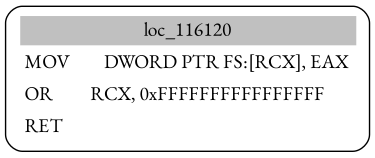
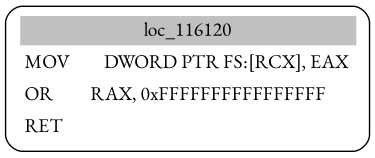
node "loc_116120": text "OR         RCX, 0xFFFFFFFFFFFFFFFF" -> "OR         RAX, 0xFFFFFFFFFFFFFFFF"
